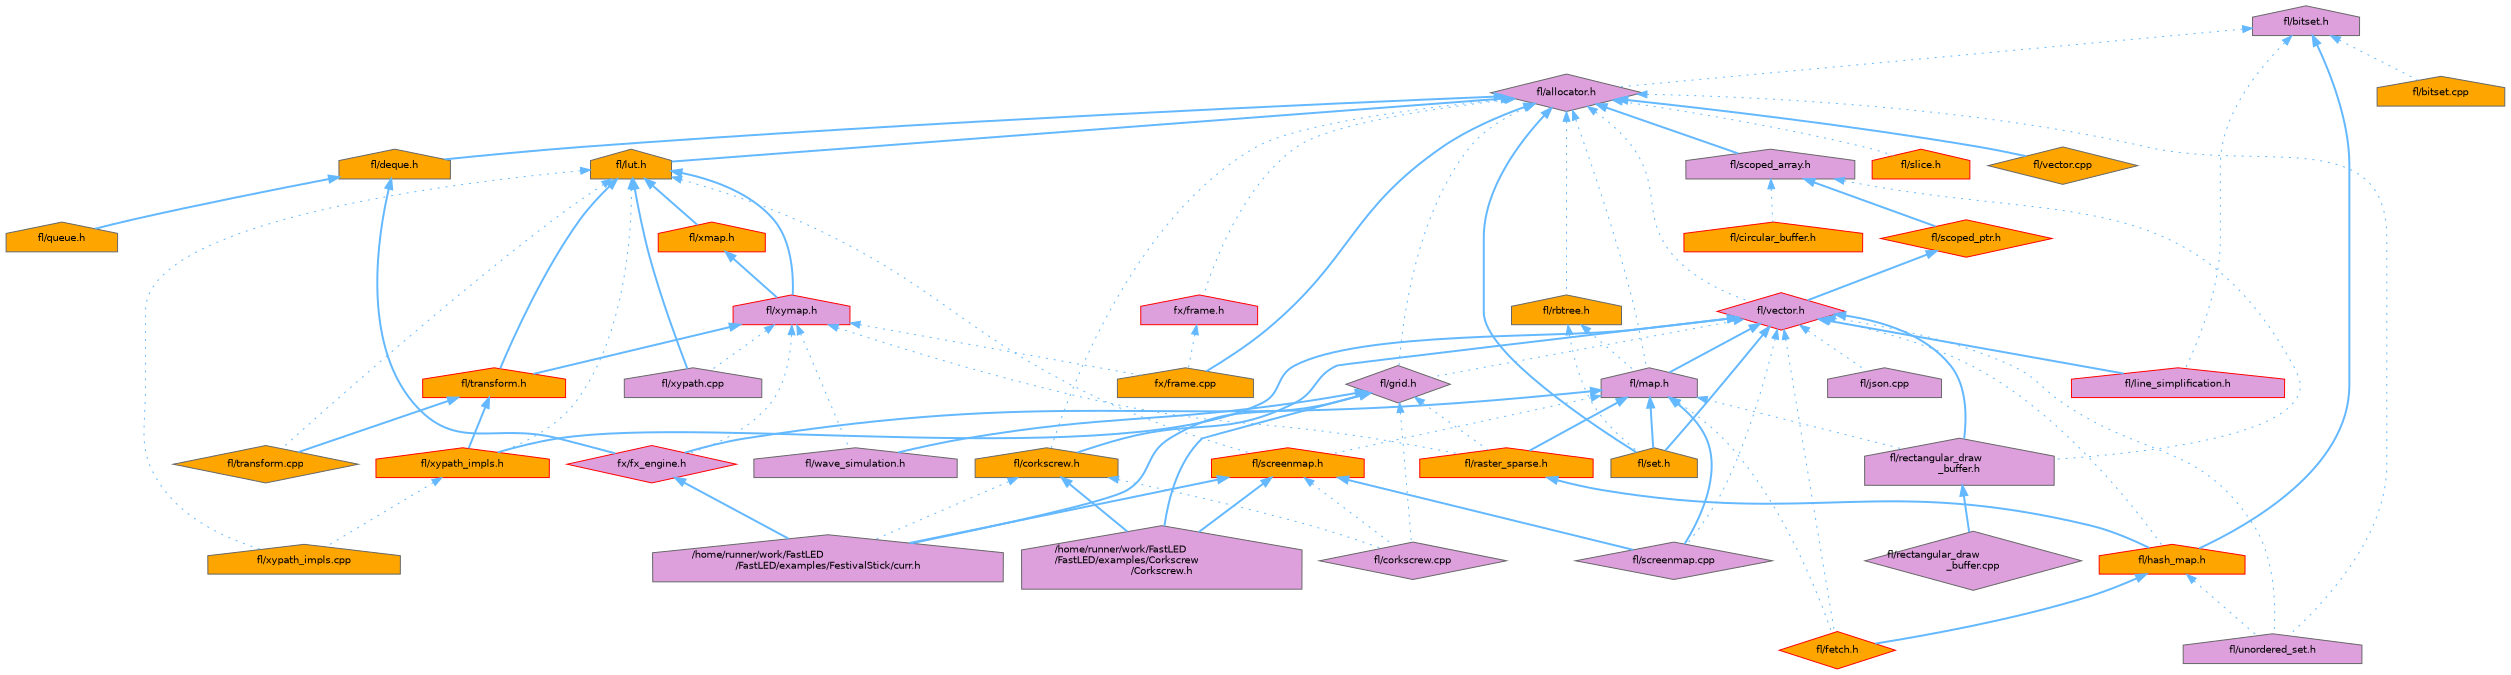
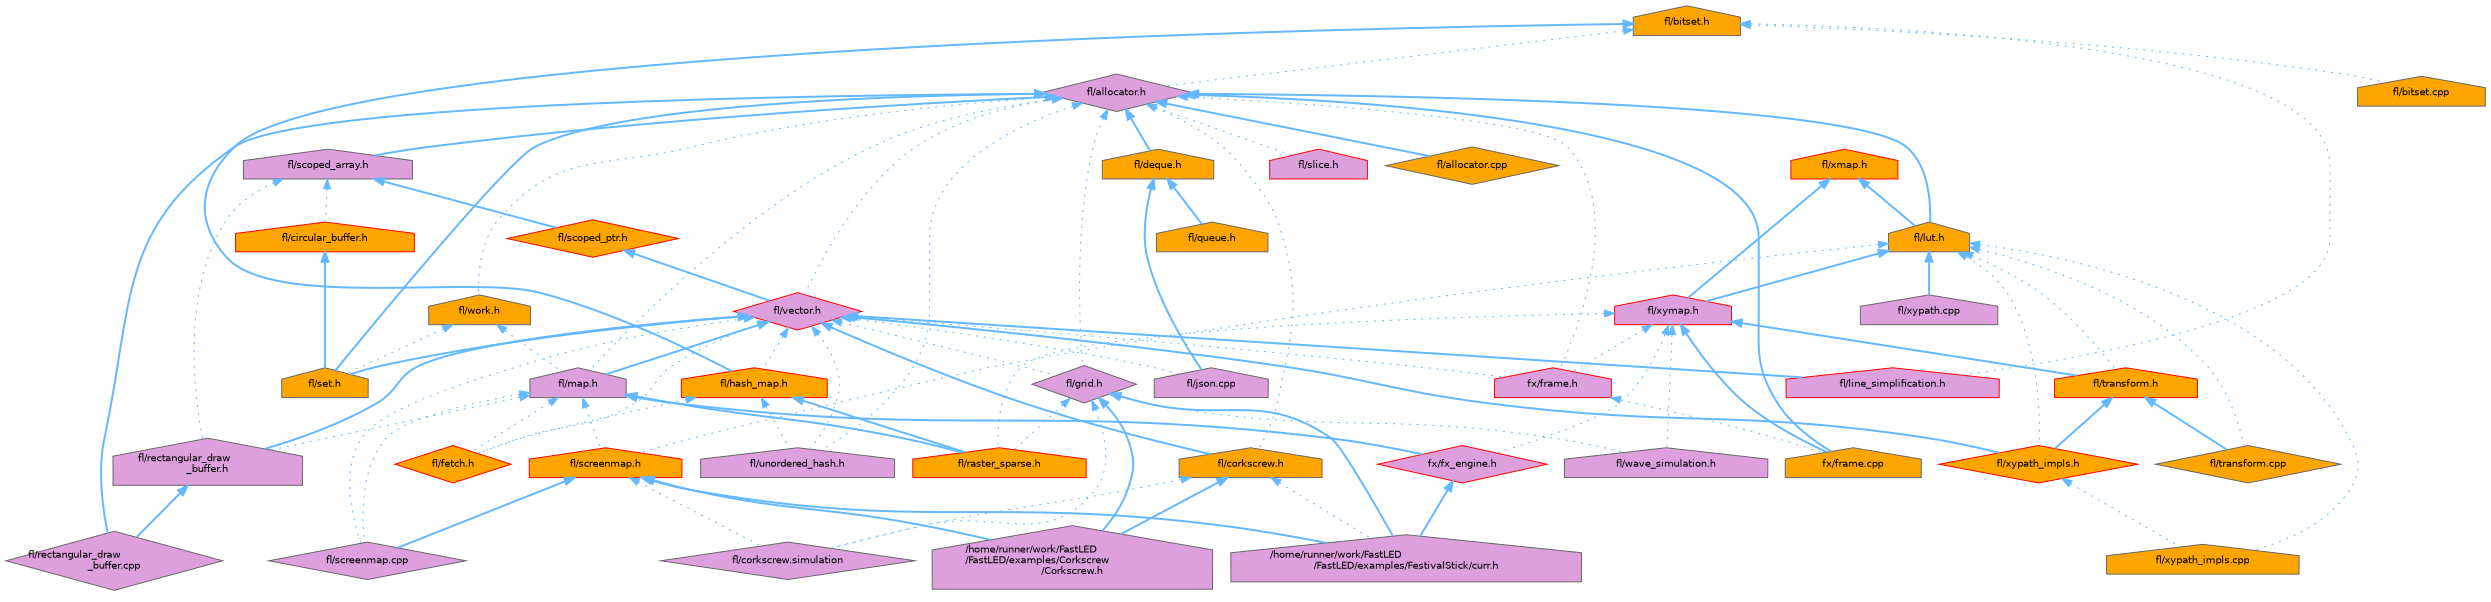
node "fl/bitset.h": fillcolor plum -> orange
edge "fl/rectangular_draw _buffer.cpp" -> "fl/allocator.h": added
node "fl/slice.h": fillcolor orange -> plum
node "fl/vector.cpp": label "fl/vector.cpp" -> "fl/allocator.cpp"
edge "fl/xmap.h" -> "fl/lut.h": reversed
edge "fl/transform.h" -> "fl/lut.h": style bold -> dotted
node "fl/rbtree.h": label "fl/rbtree.h" -> "fl/work.h"
edge "fx/frame.h" -> "fl/vector.h": added
edge "fx/frame.cpp" -> "fl/xymap.h": style dotted -> bold
edge "fl/xypath.cpp" -> "fl/xymap.h": now "fx/frame.h" -> "fl/xymap.h"
edge "fx/fx_engine.h" -> "fl/deque.h": now "fl/json.cpp" -> "fl/deque.h"
edge "fl/wave_simulation.h" -> "fl/grid.h": style bold -> dotted
edge "fl/set.h" -> "fl/map.h": now "fl/set.h" -> "fl/circular_buffer.h"
node "fl/xypath_impls.h": shape house -> diamond
edge "fl/screenmap.cpp" -> "fl/map.h": style bold -> dotted
edge "fl/hash_map.h" -> "fl/raster_sparse.h": reversed
node "fl/corkscrew.cpp": label "fl/corkscrew.cpp" -> "fl/corkscrew.simulation"
edge "fl/fetch.h" -> "fl/hash_map.h": style bold -> dotted
node "fl/unordered_set.h": label "fl/unordered_set.h" -> "fl/unordered_hash.h"
